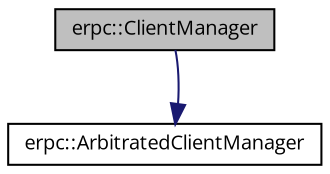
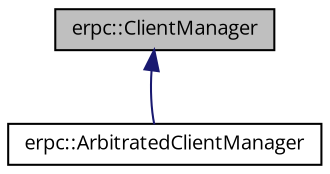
edge "erpc::ClientManager" -> "erpc::ArbitratedClientManager": reversed
